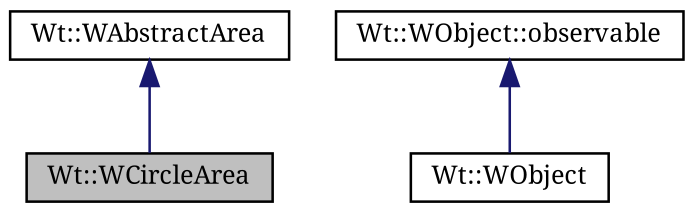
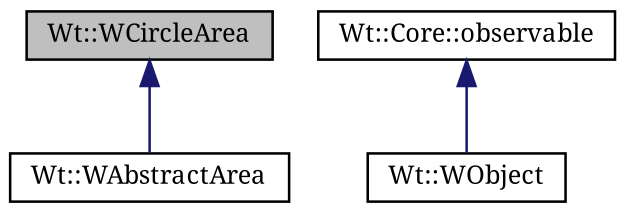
node "Wt::WObject::observable": label "Wt::WObject::observable" -> "Wt::Core::observable"
edge "Wt::WCircleArea" -> "Wt::WAbstractArea": reversed
